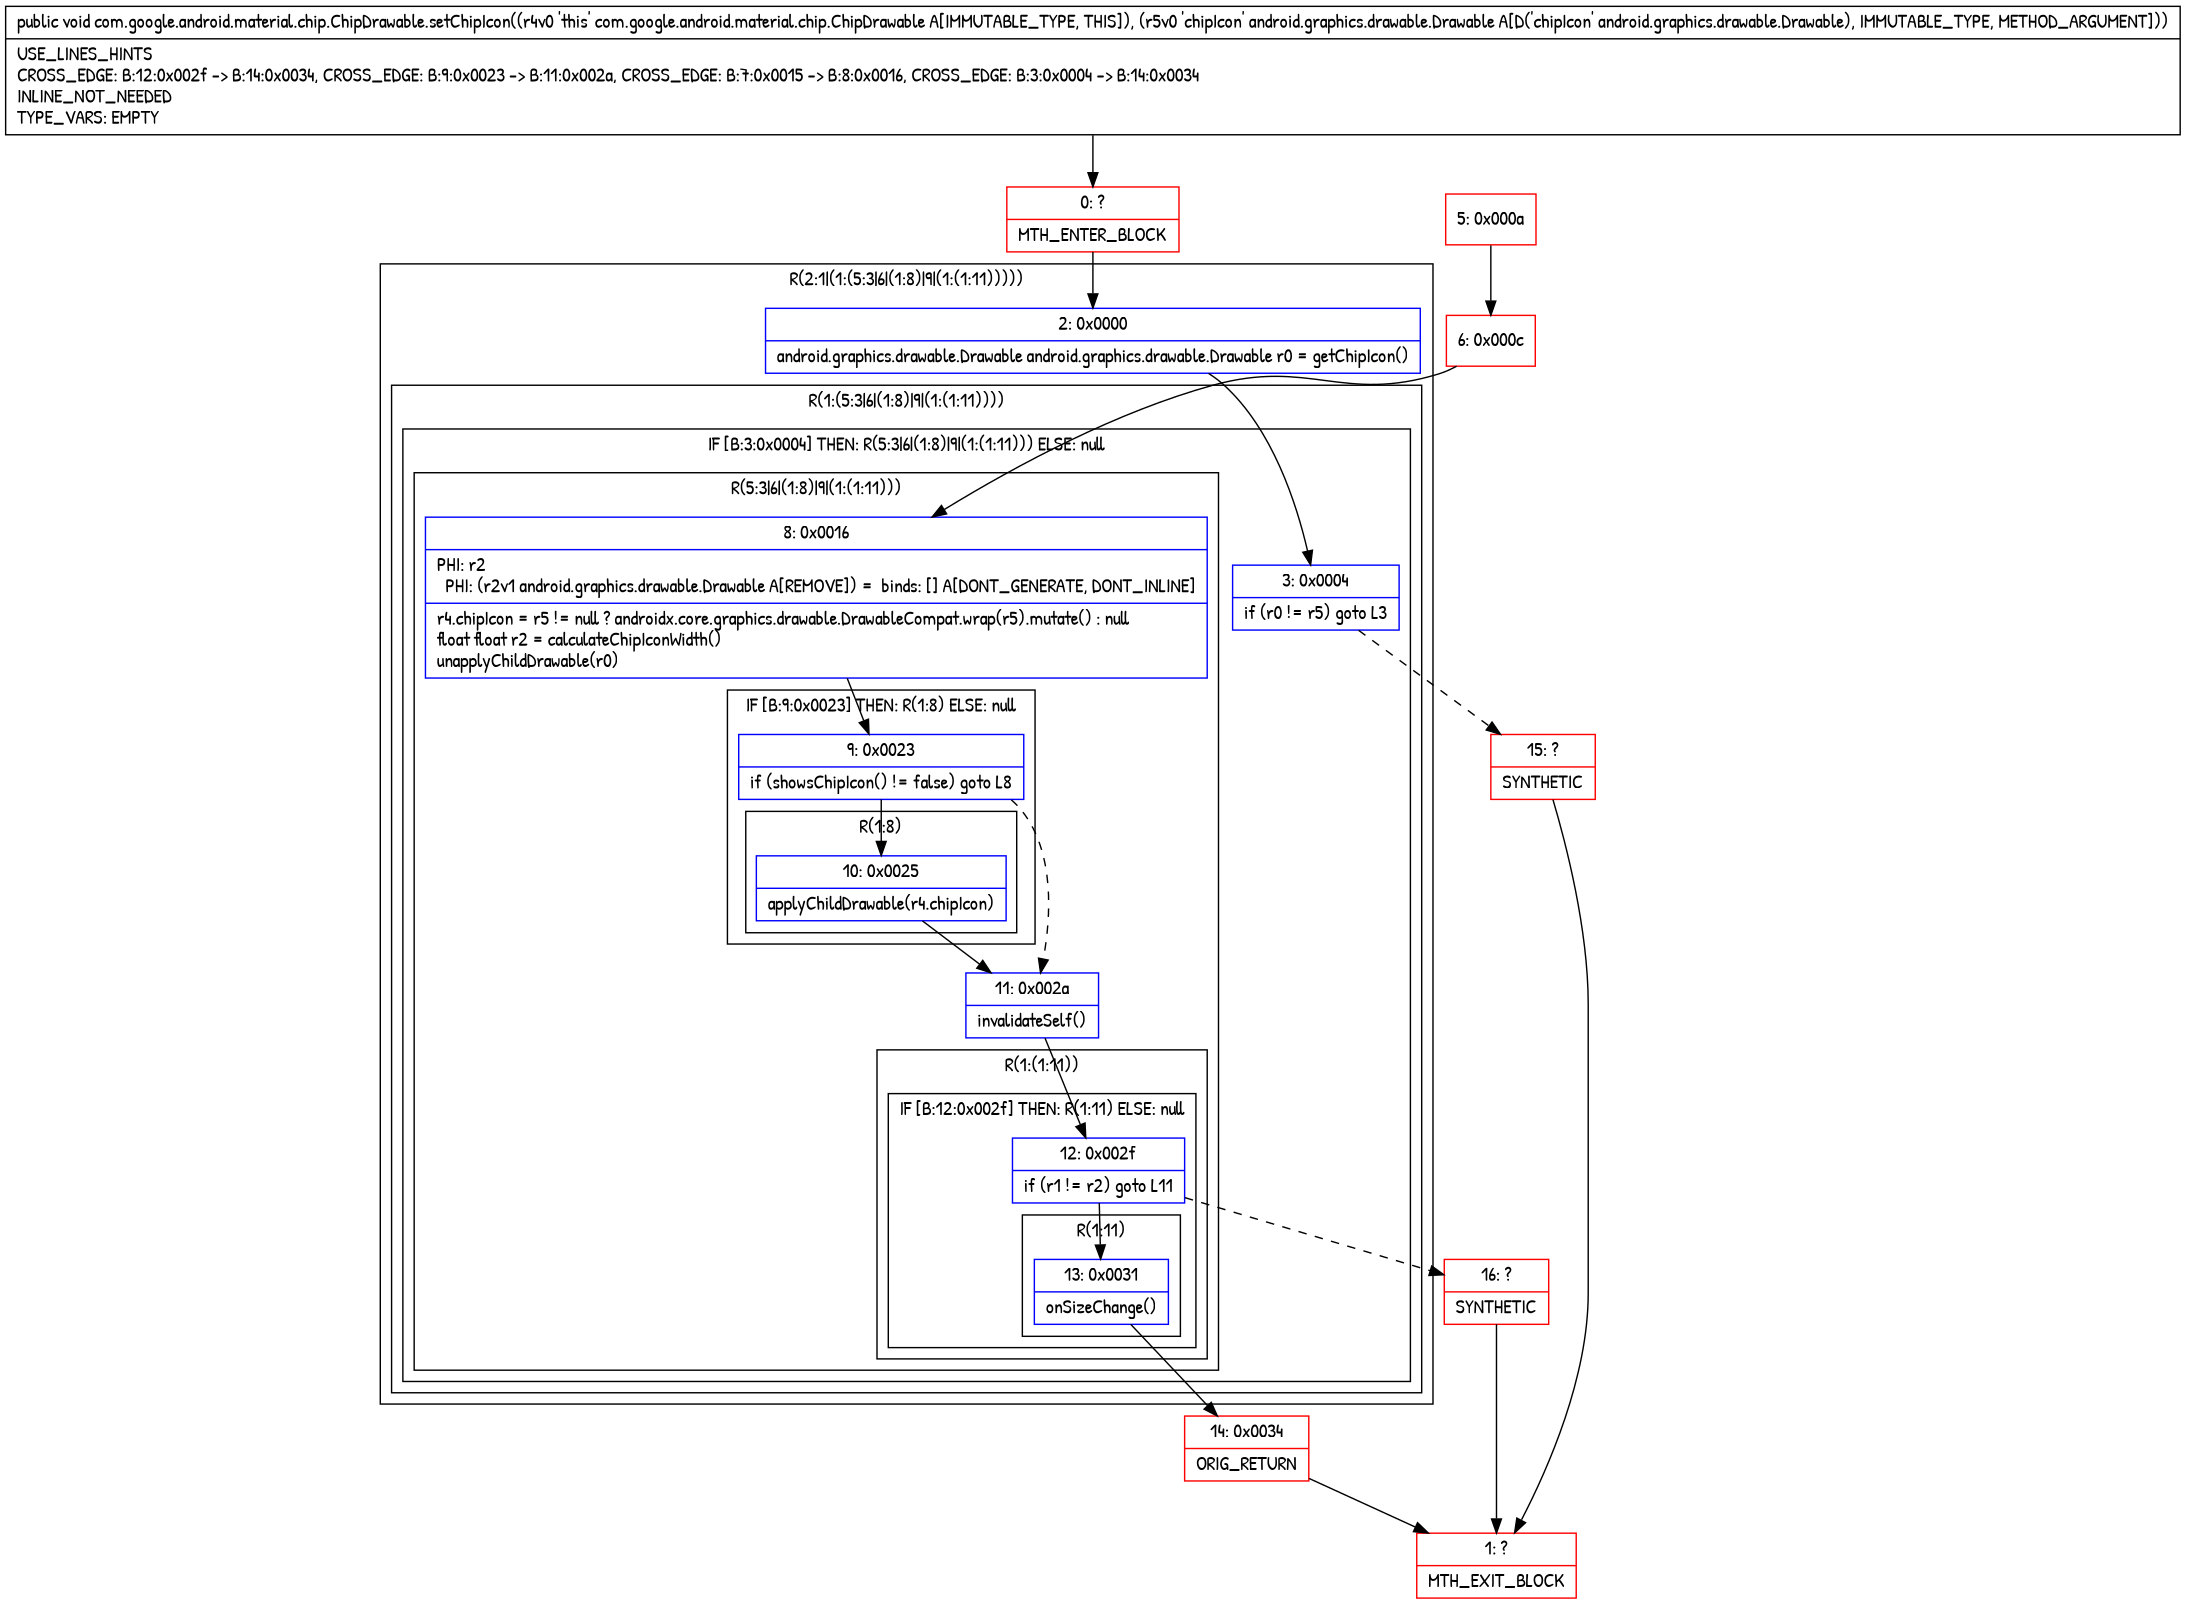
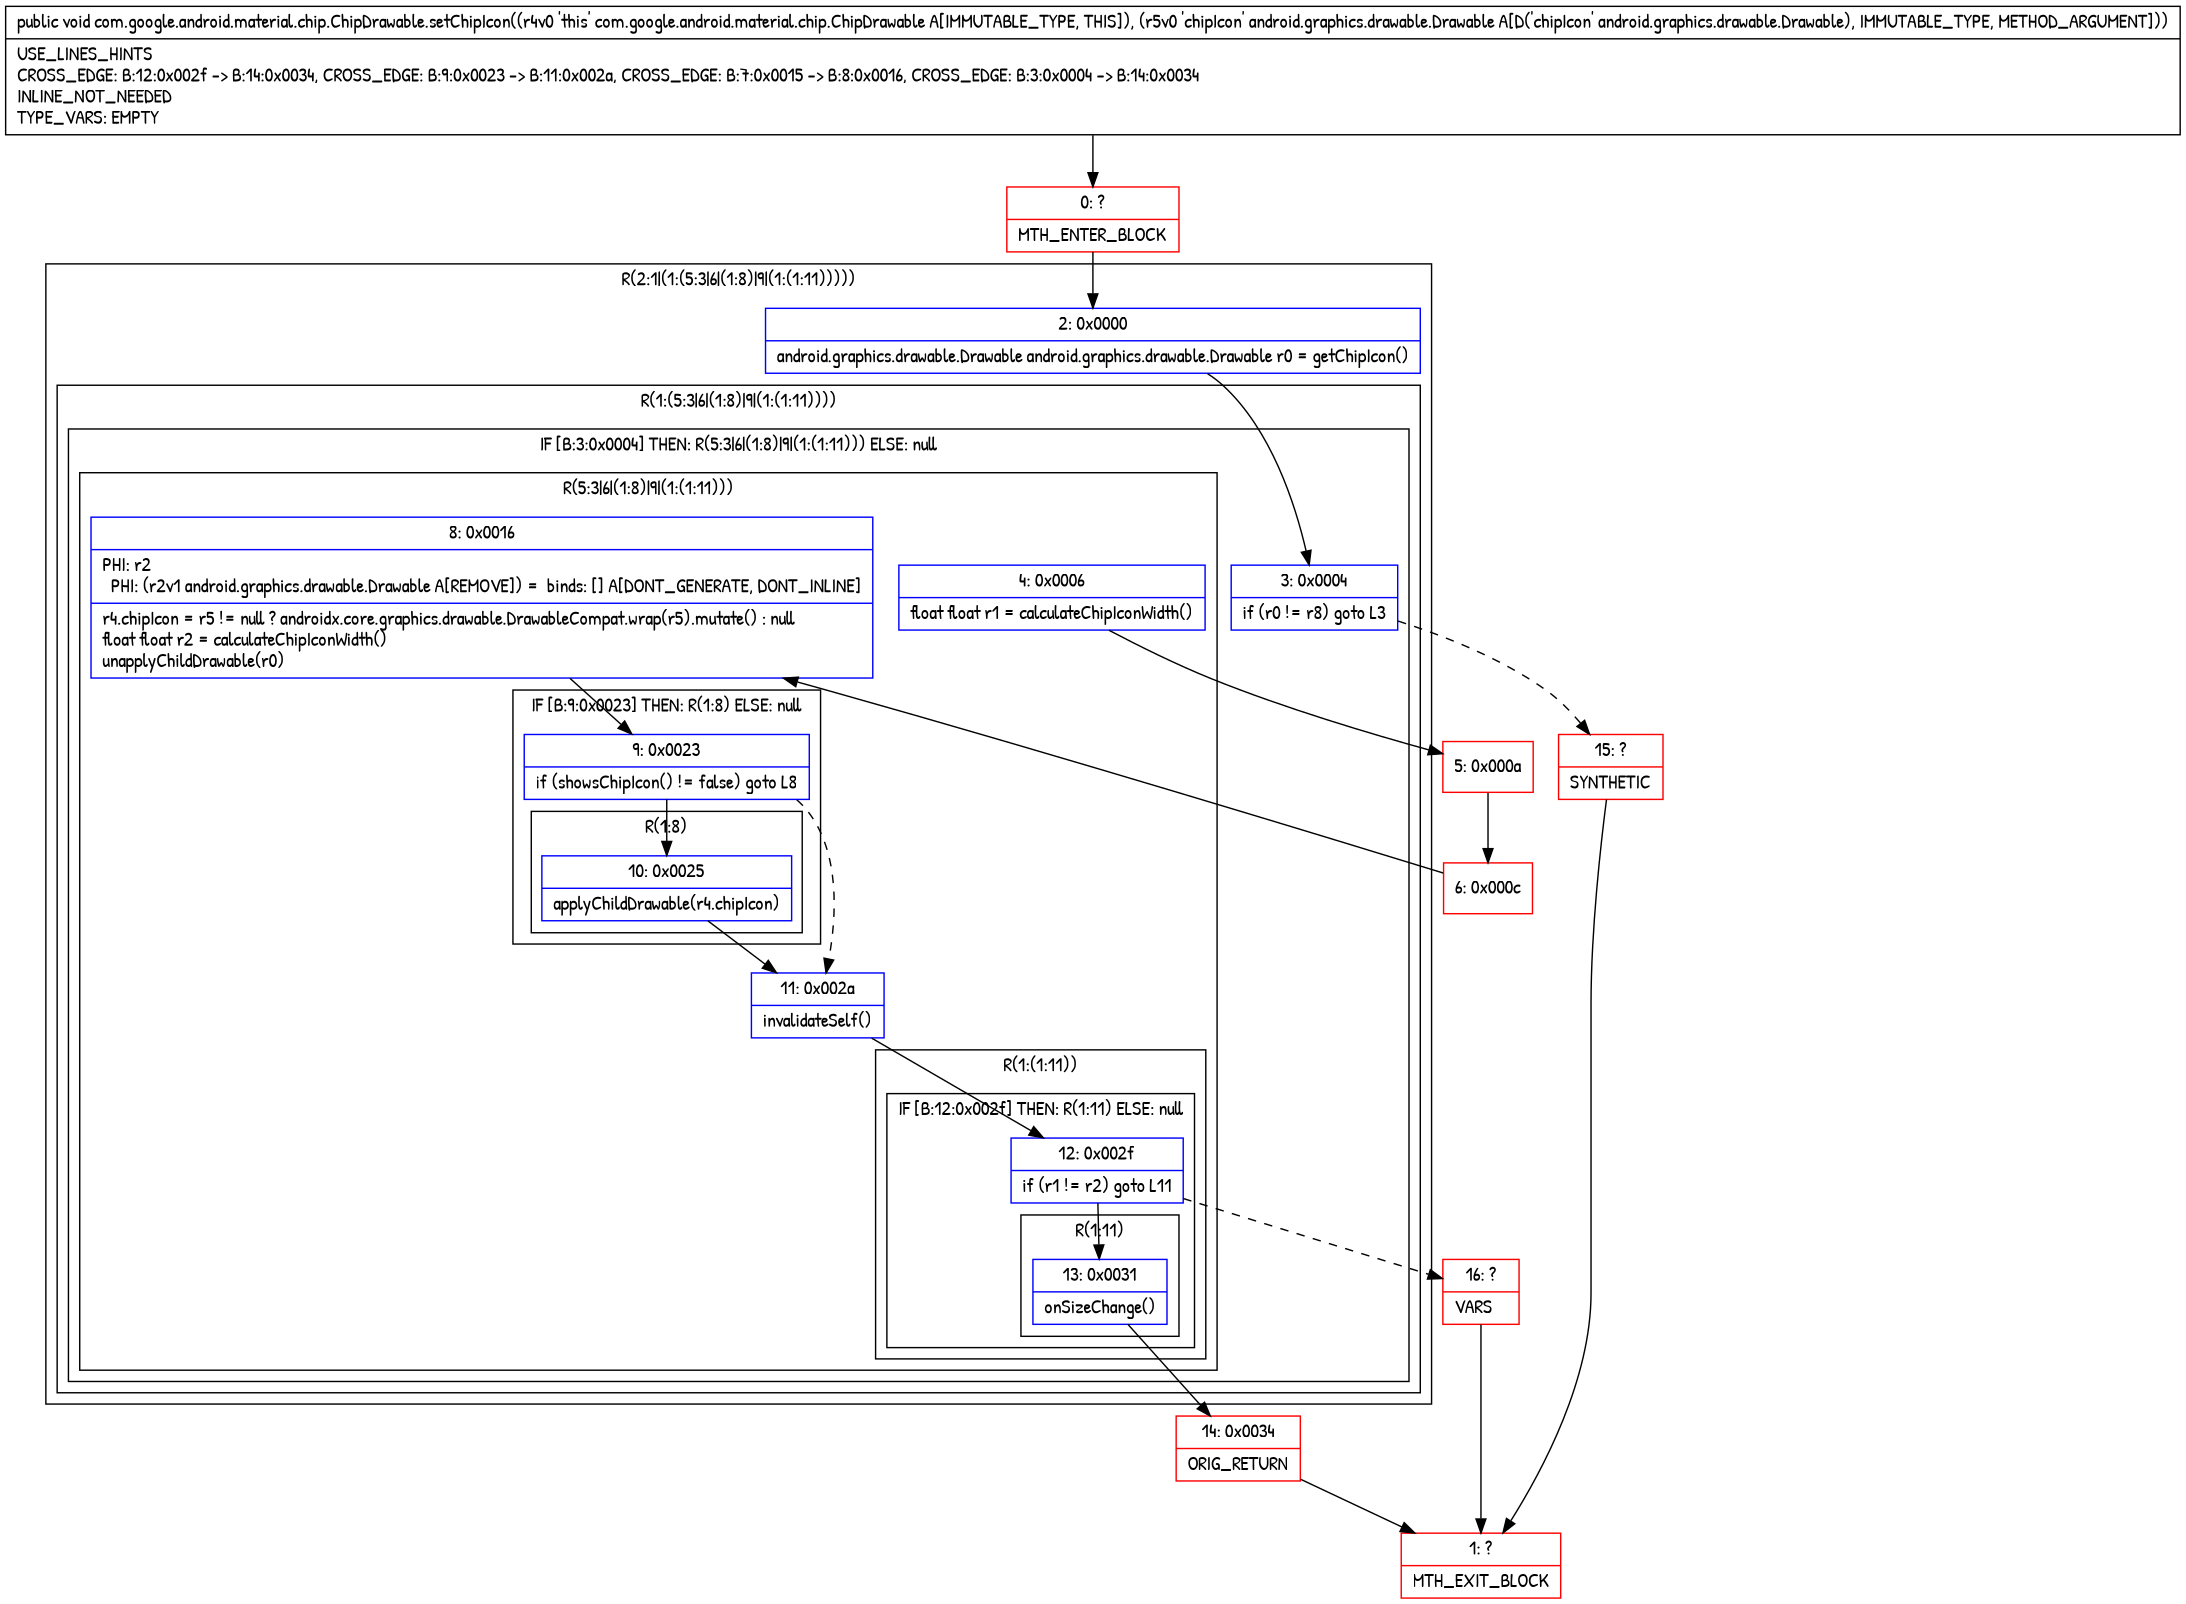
node "4: 0x0006": added
node "3: 0x0004": text "if (r0 != r5) goto L3" -> "if (r0 != r8) goto L3"
node "16: ?": text "SYNTHETIC" -> "VARS"
